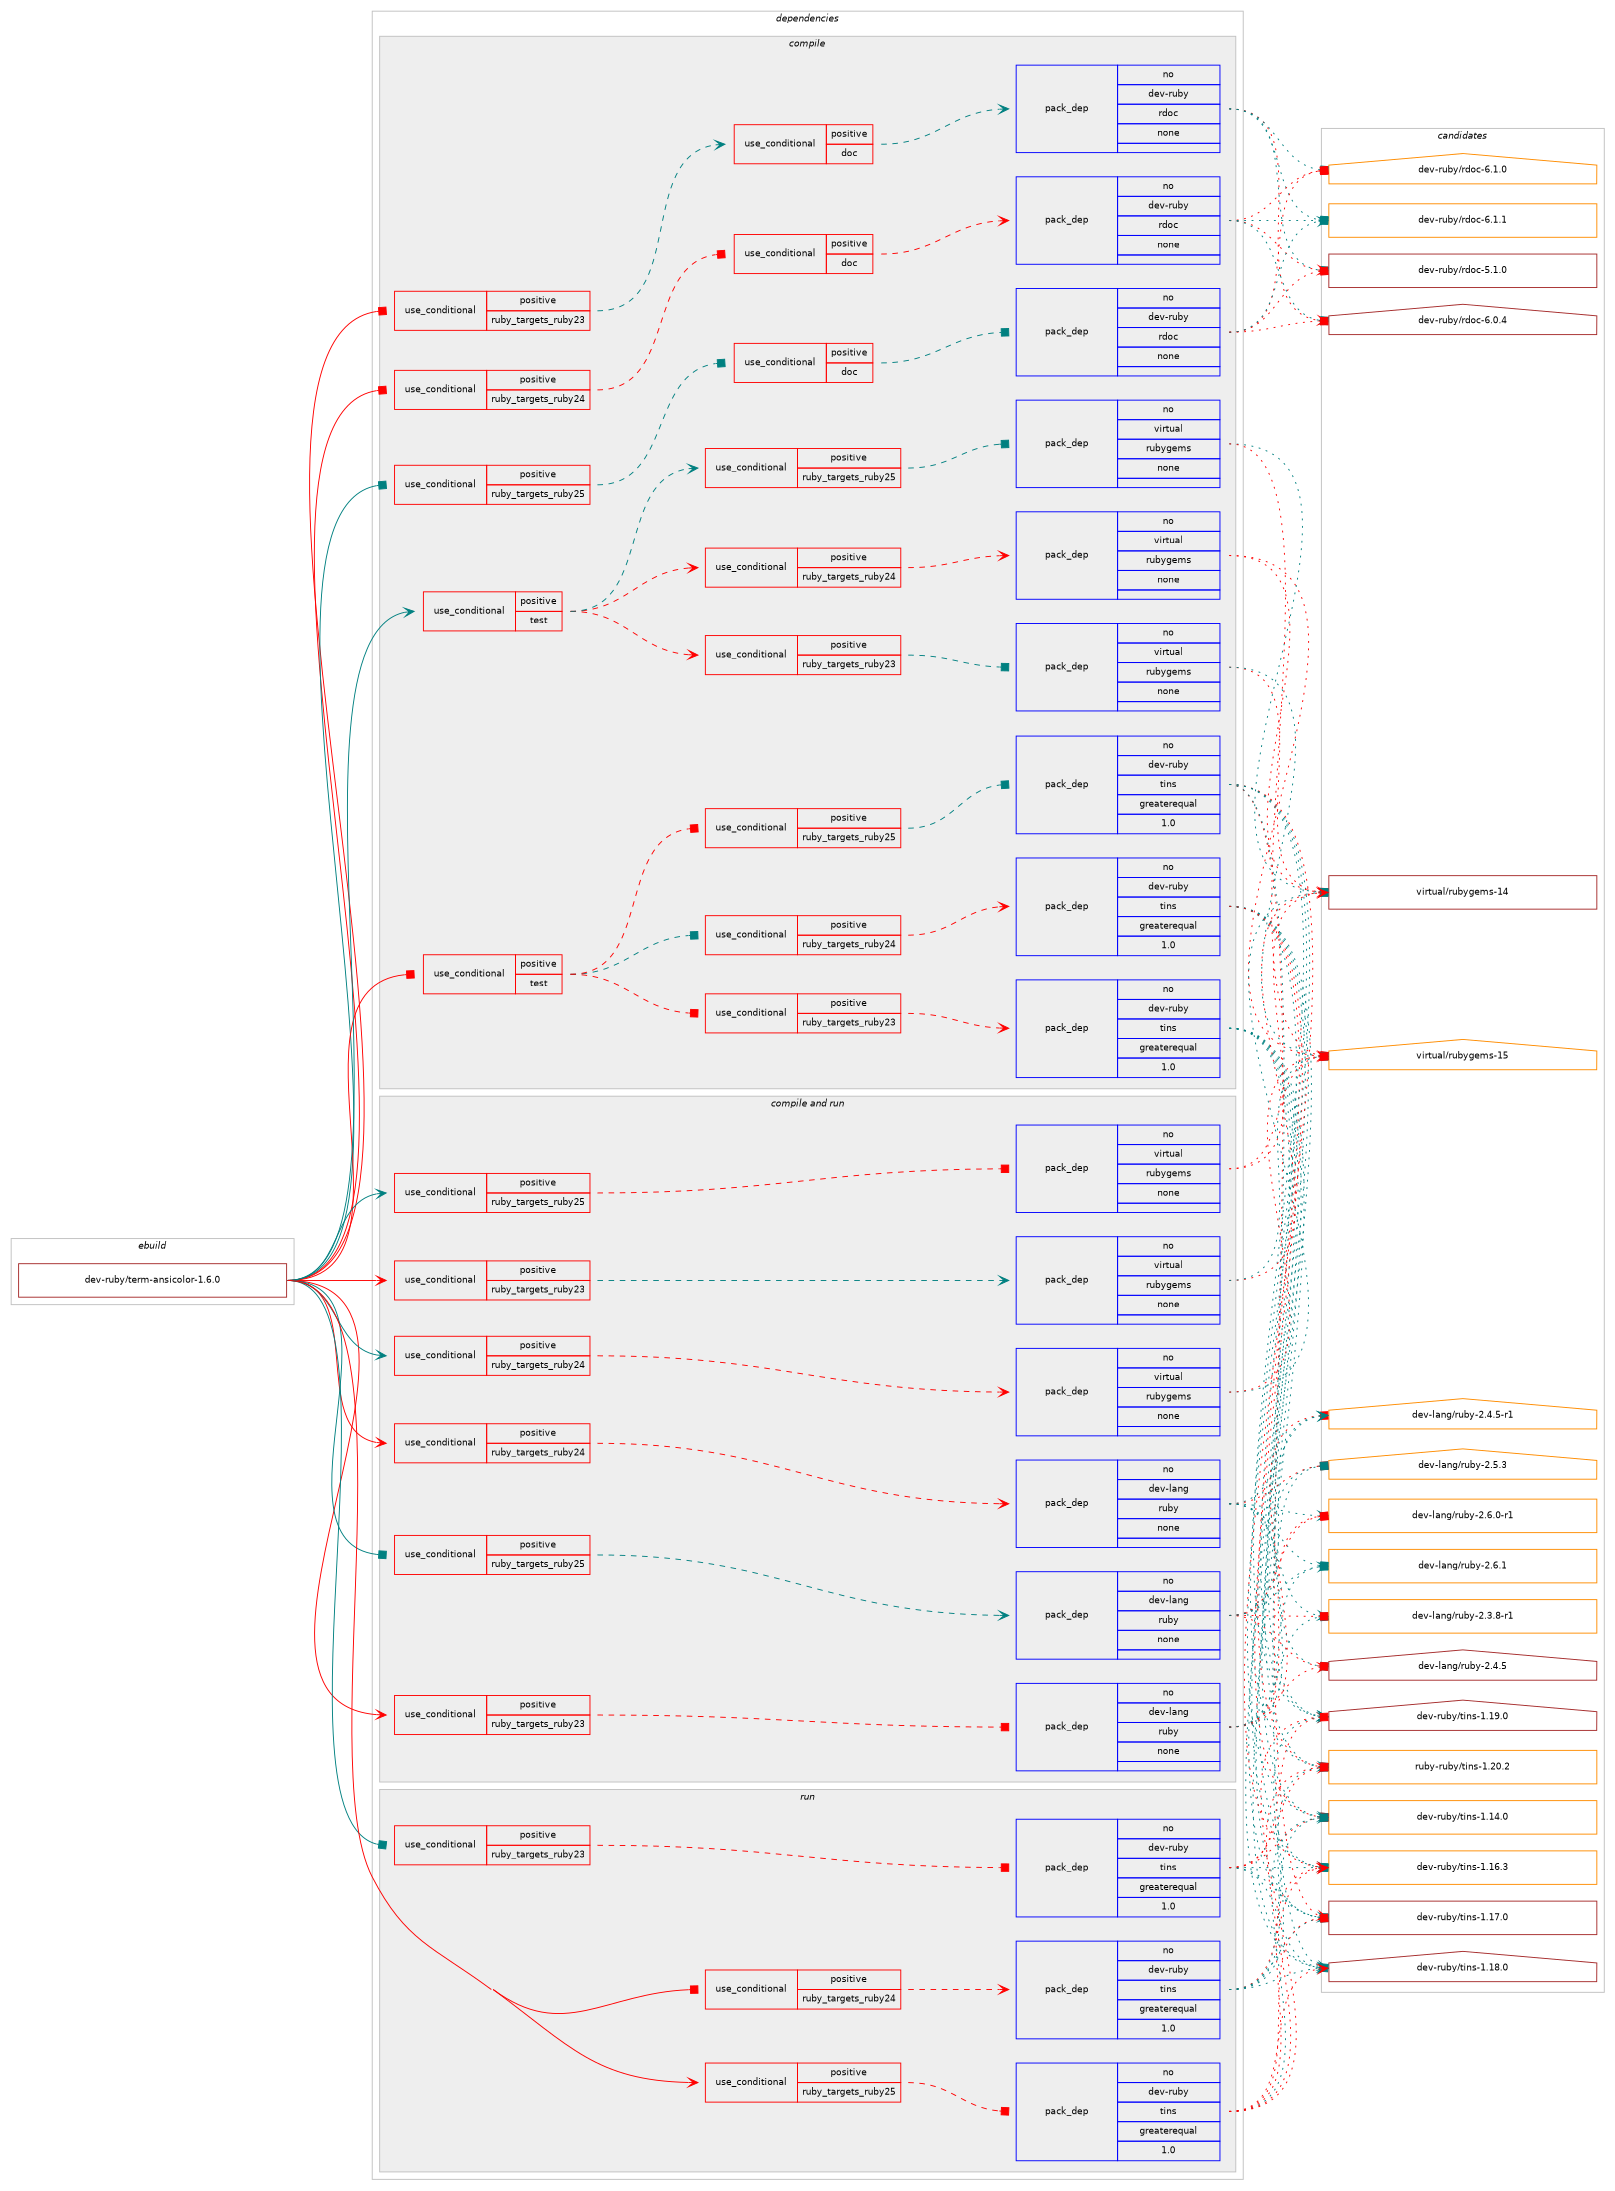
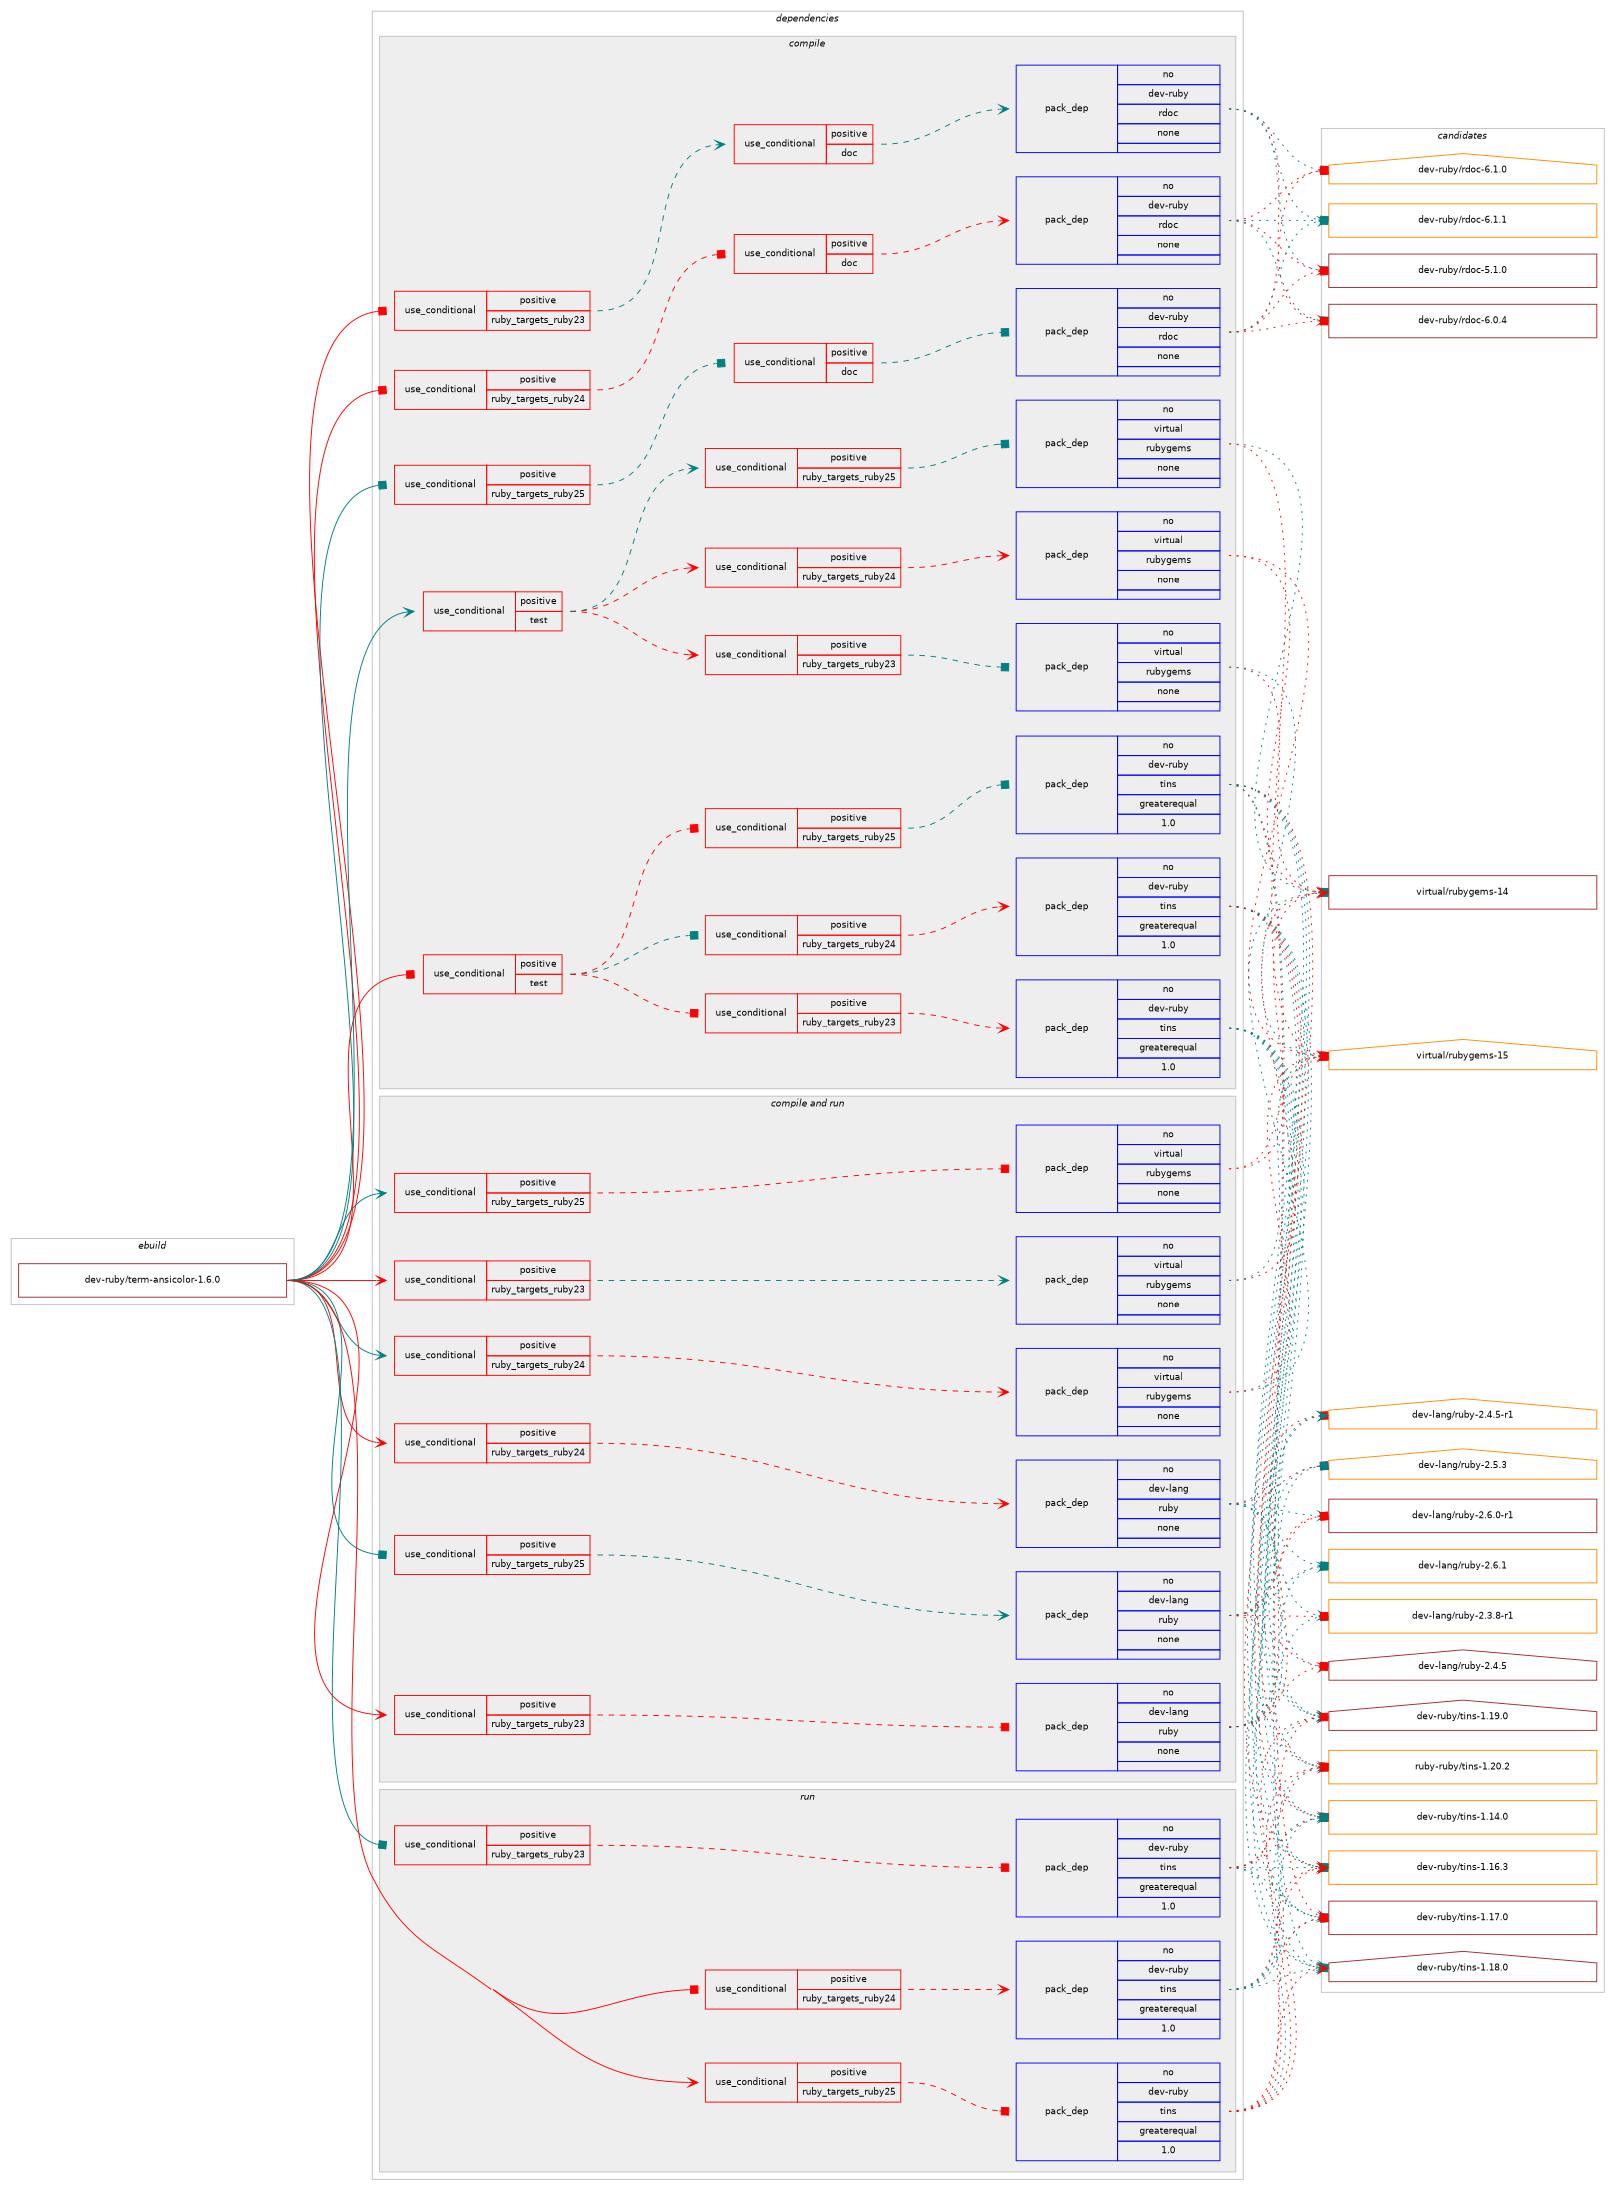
node "dev-ruby/rdoc-6.0.4": shape house -> box
node "dev-lang/ruby-2.6.0-r1": color darkorange -> brown
